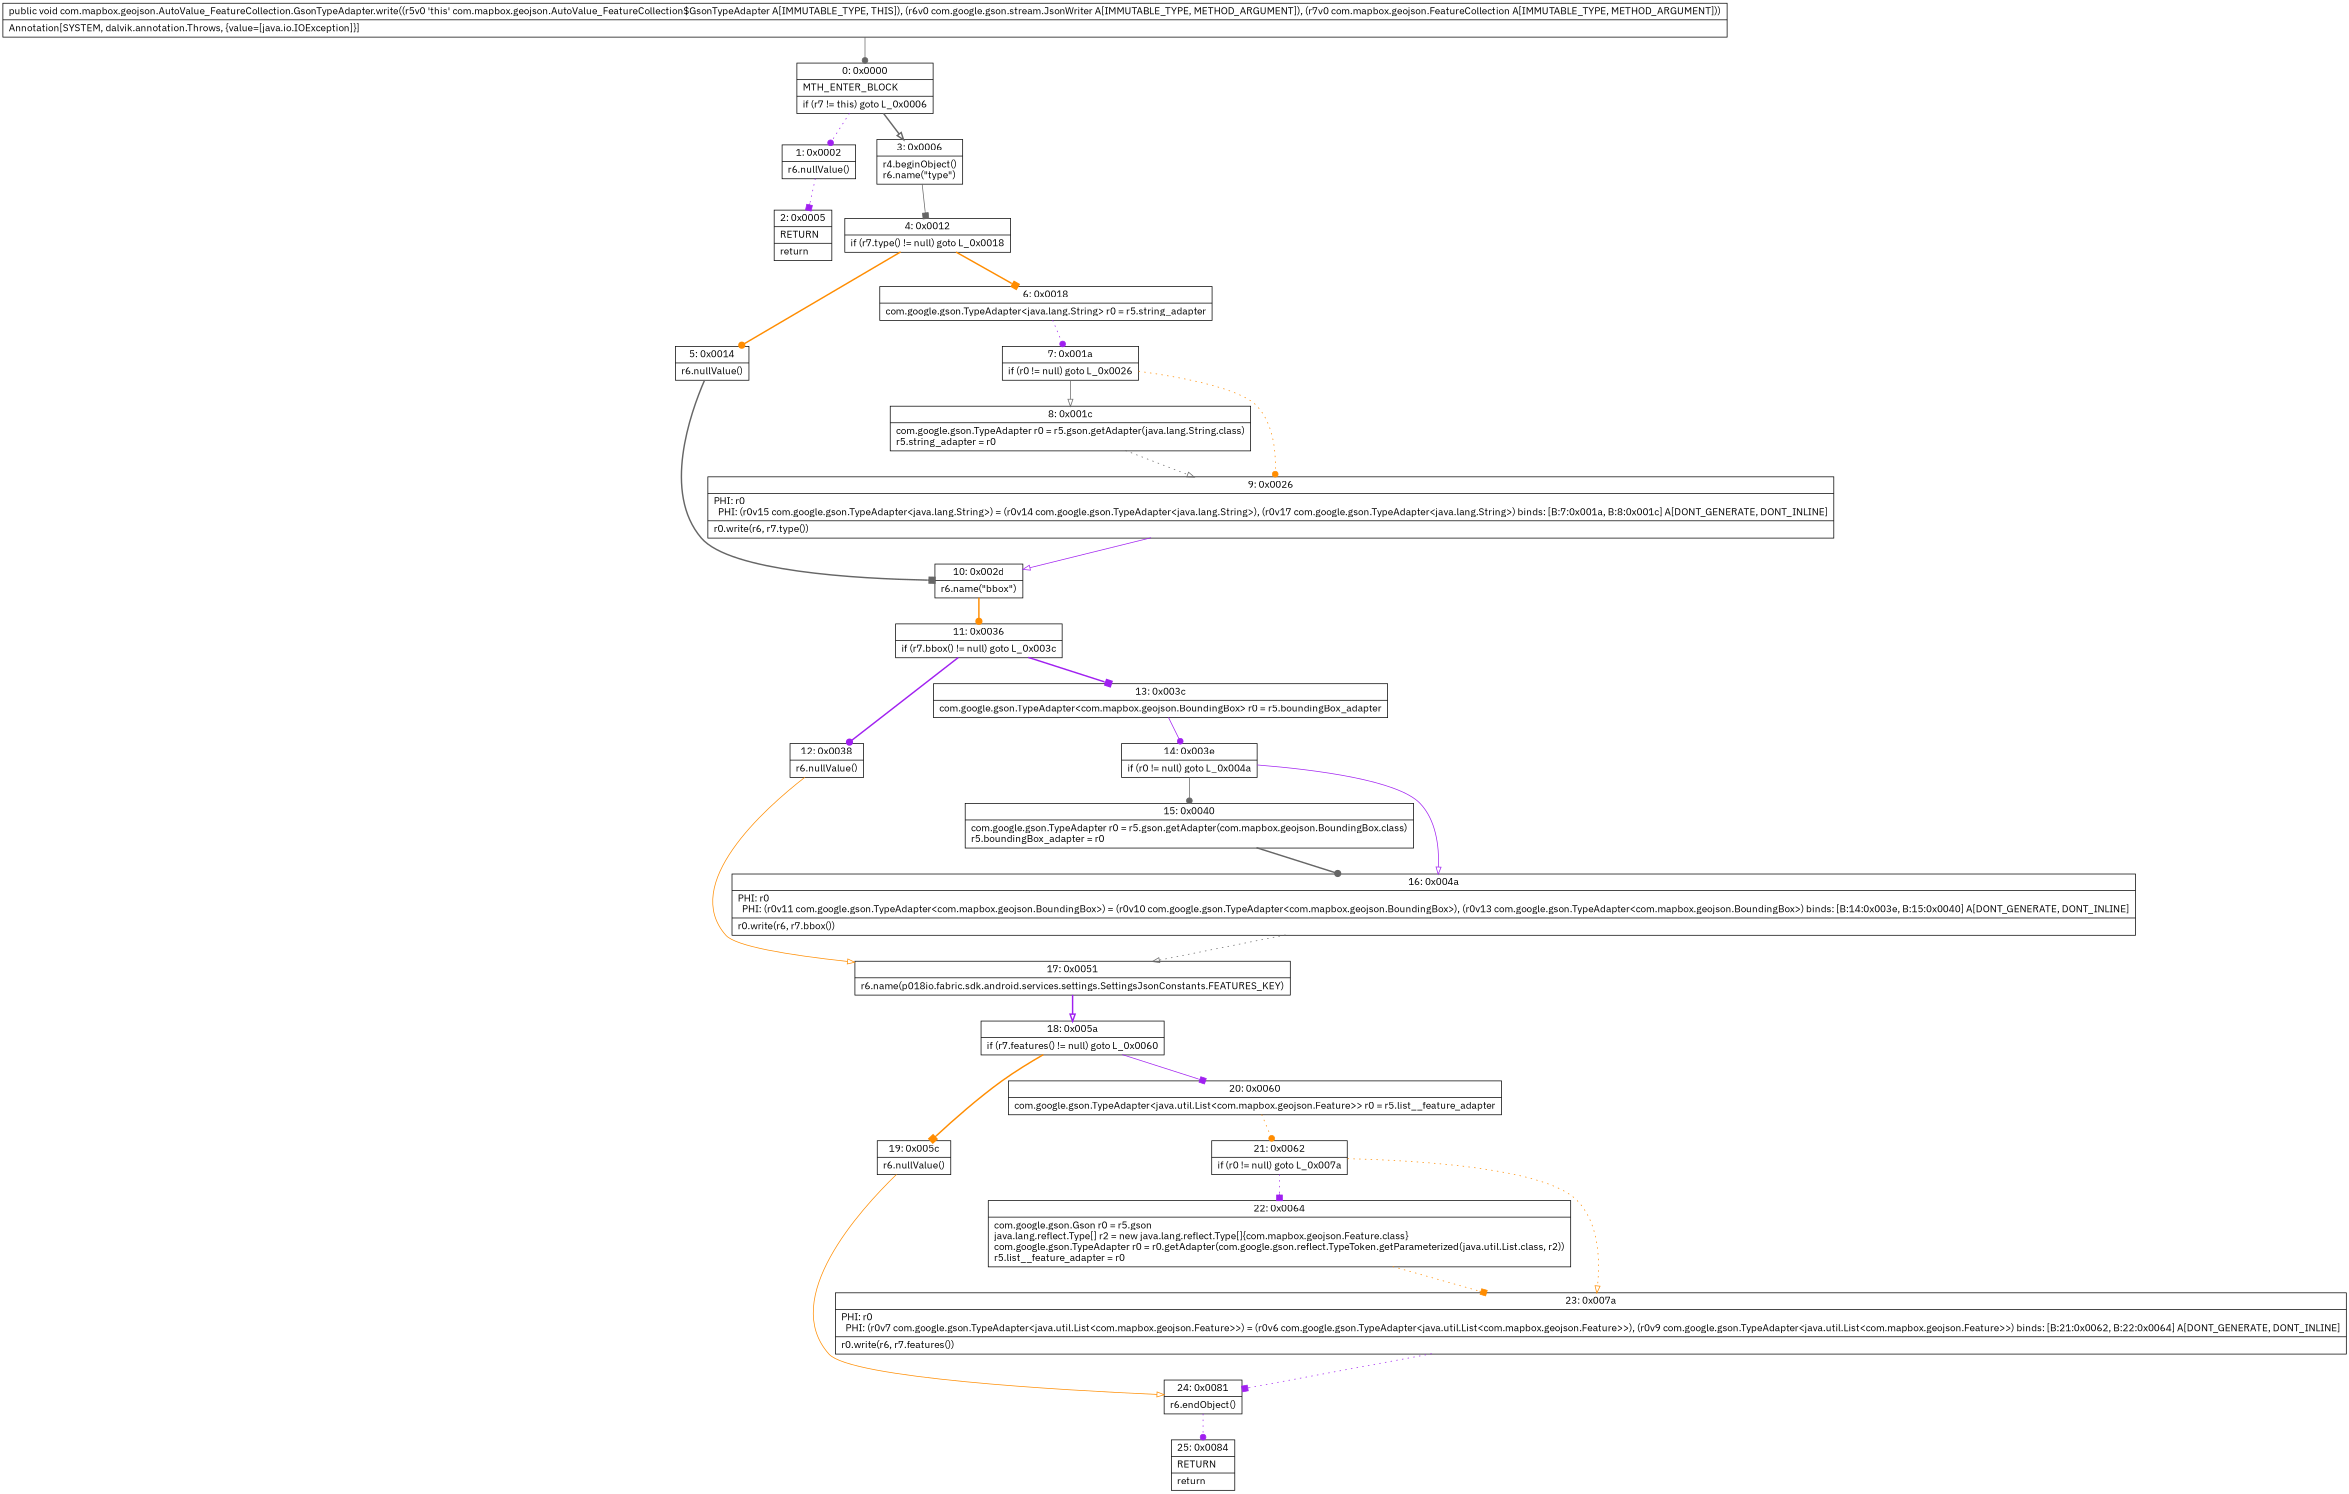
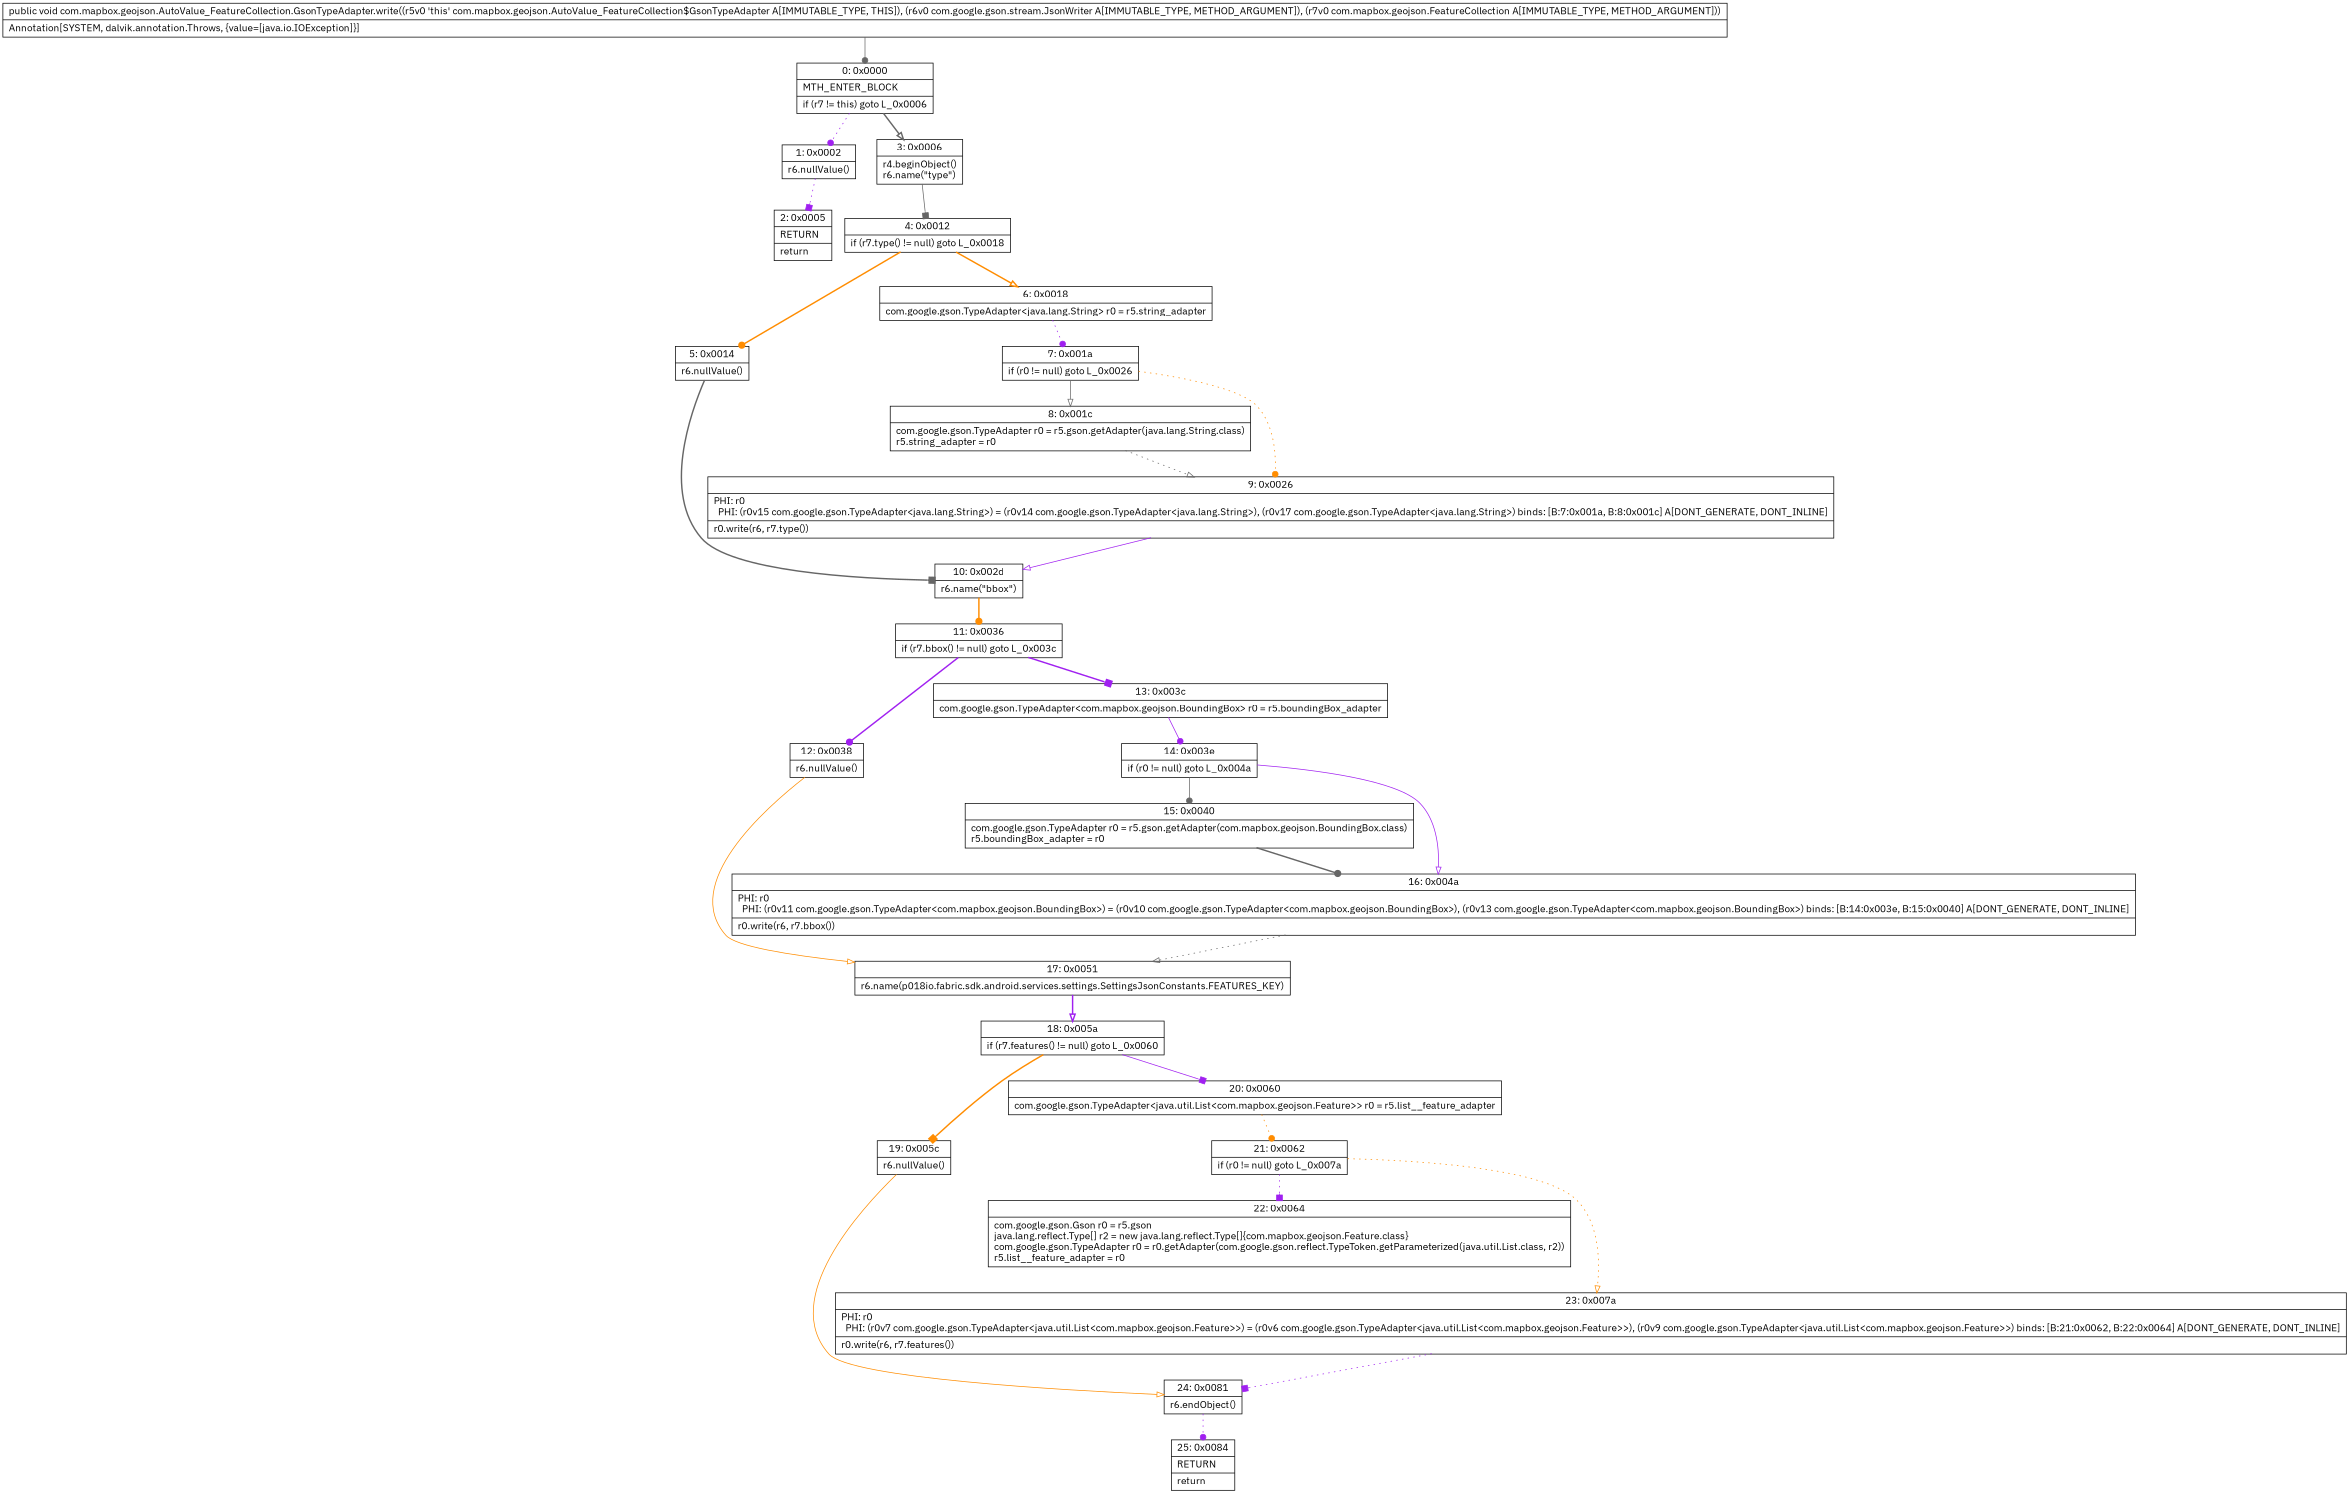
edge "4: 0x0012" -> "6: 0x0018": arrowhead box -> onormal
edge "22: 0x0064" -> "23: 0x007a": removed
